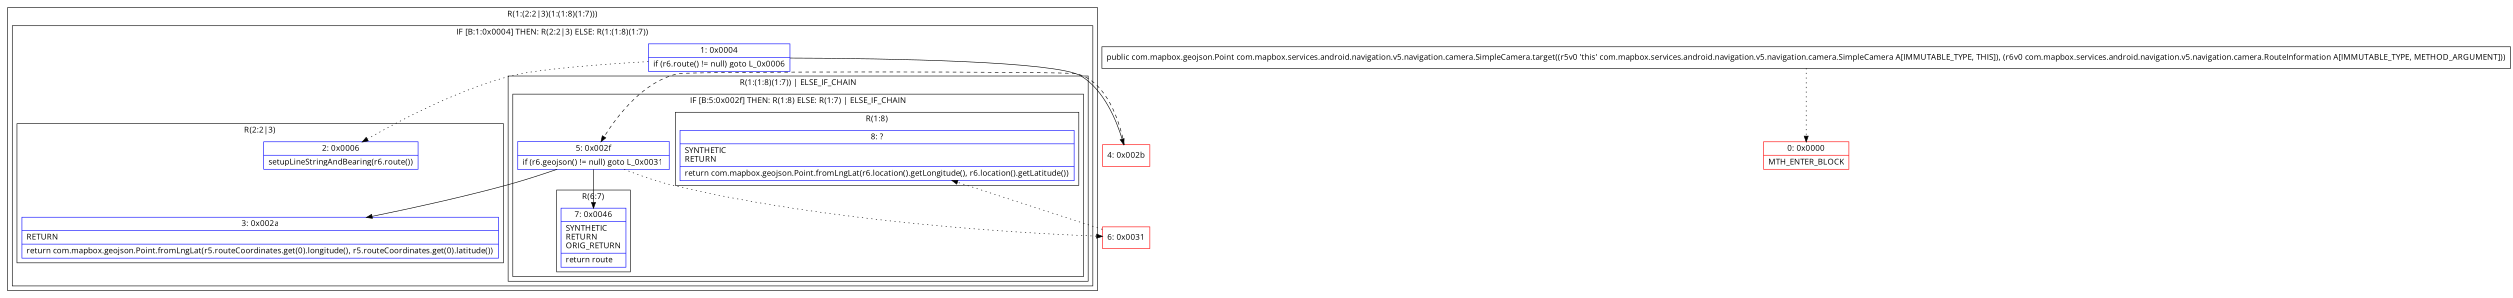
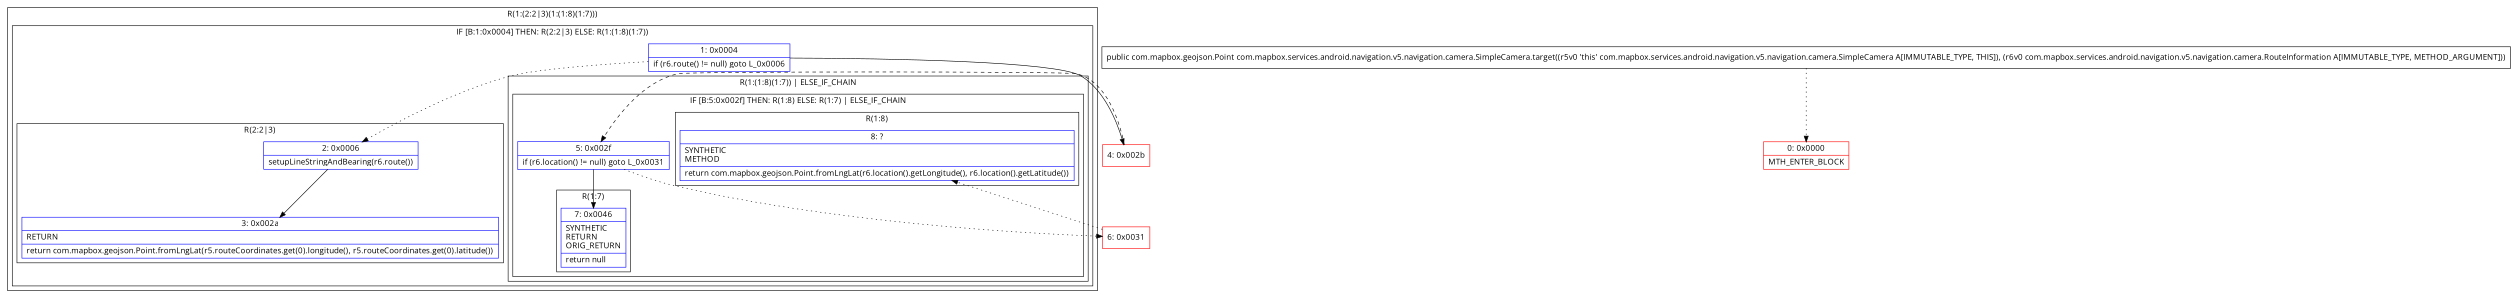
node "8: ?": text "RETURN" -> "METHOD"
node "5: 0x002f": text "if (r6.geojson() != null) goto L_0x0031" -> "if (r6.location() != null) goto L_0x0031"
edge "5: 0x002f" -> "3: 0x002a": now "2: 0x0006" -> "3: 0x002a"
cluster "R(6:7)": label "R(6:7)" -> "R(1:7)"
node "7: 0x0046": text "return route" -> "return null"
